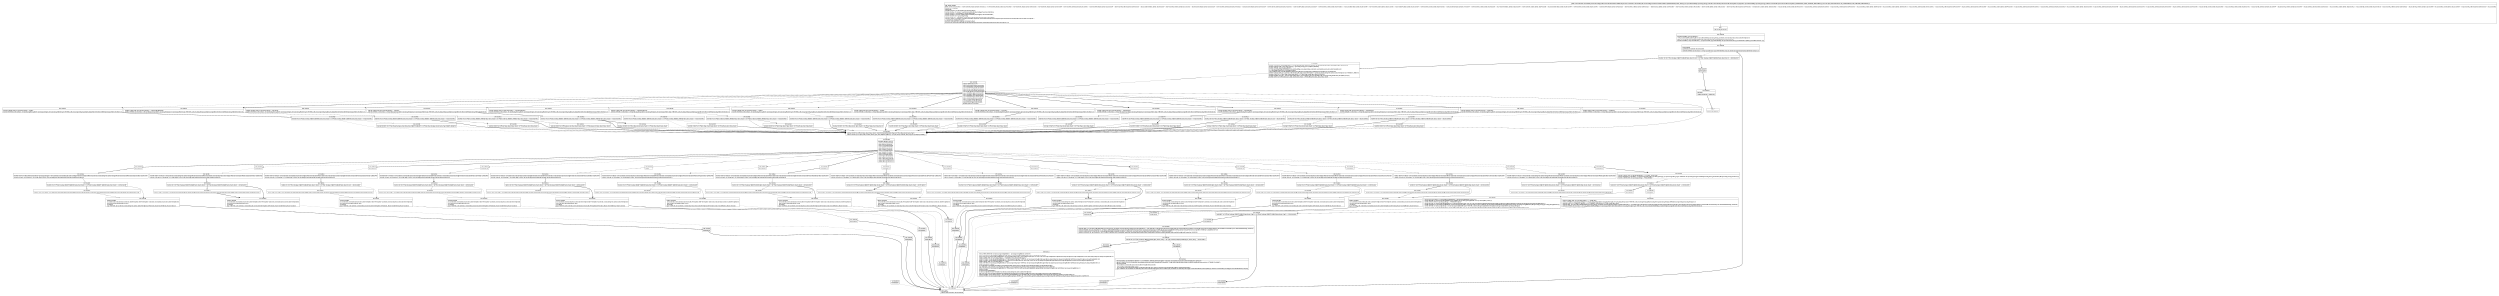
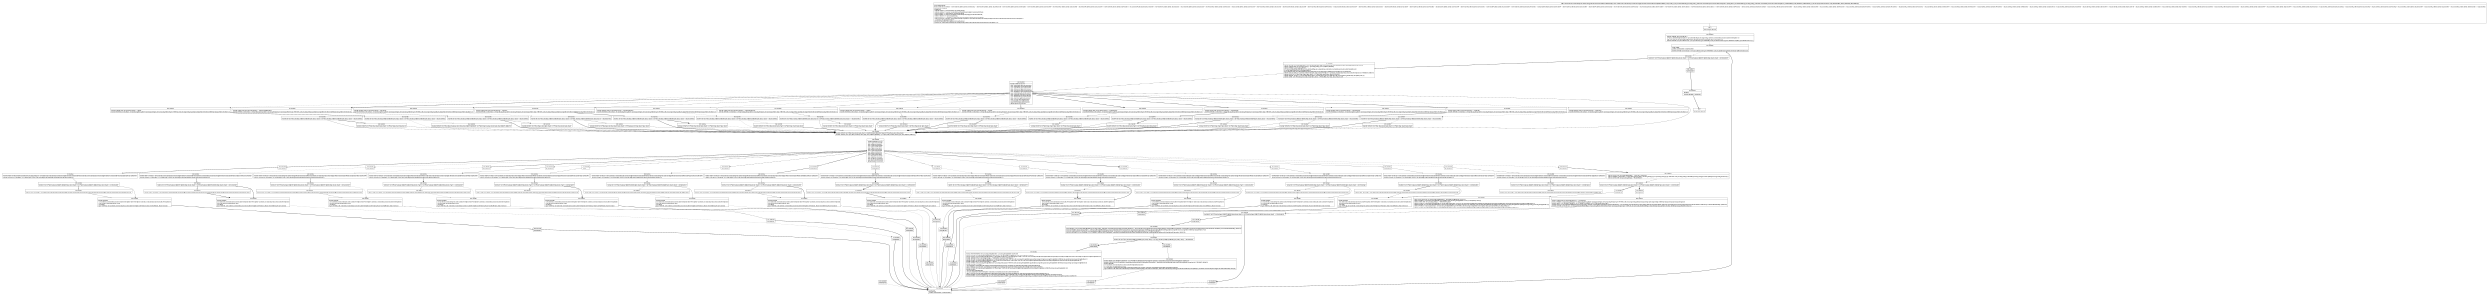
node "206: 0x007b": removed
edge "342: 0x0008" -> "329: 0x0008": style dashed -> bold
